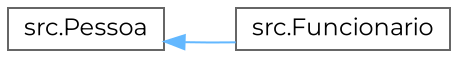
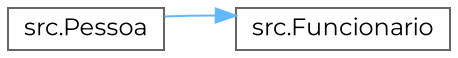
edge "src.Funcionario" -> "src.Pessoa": reversed
